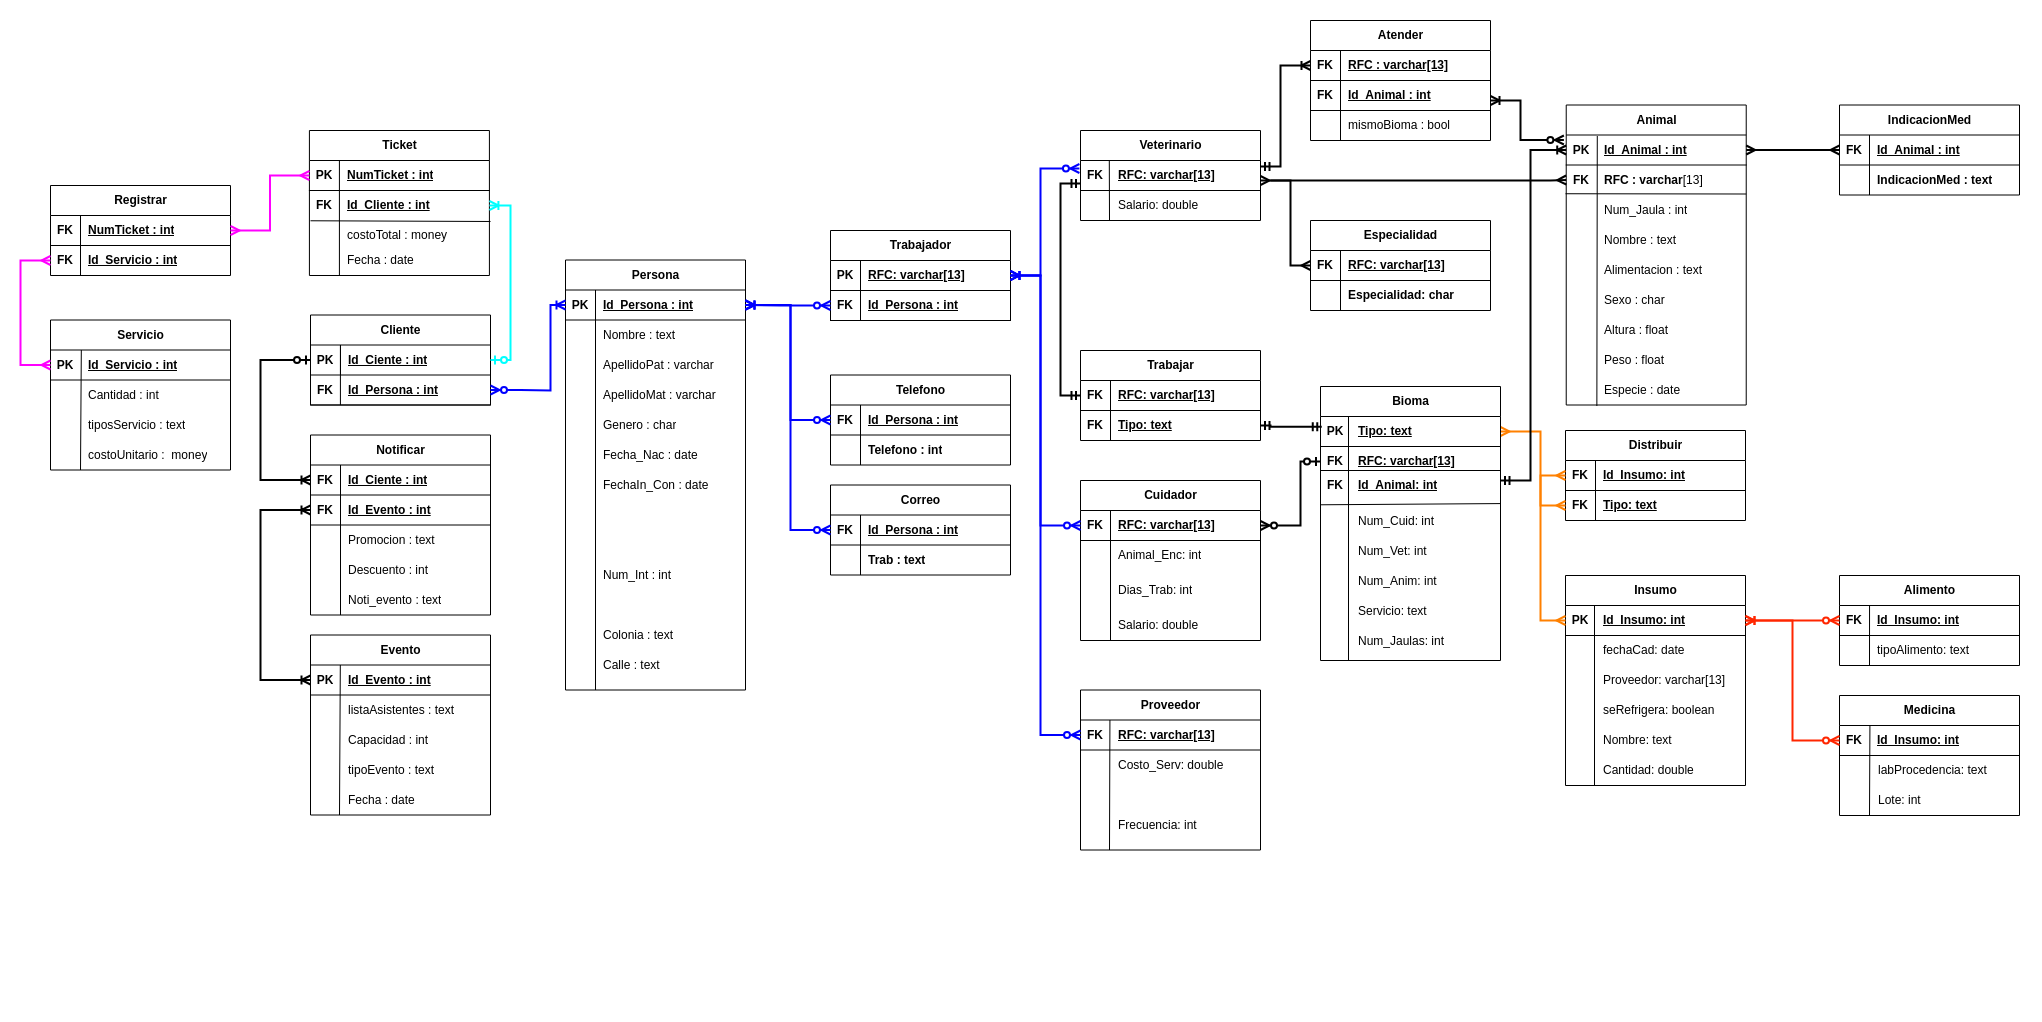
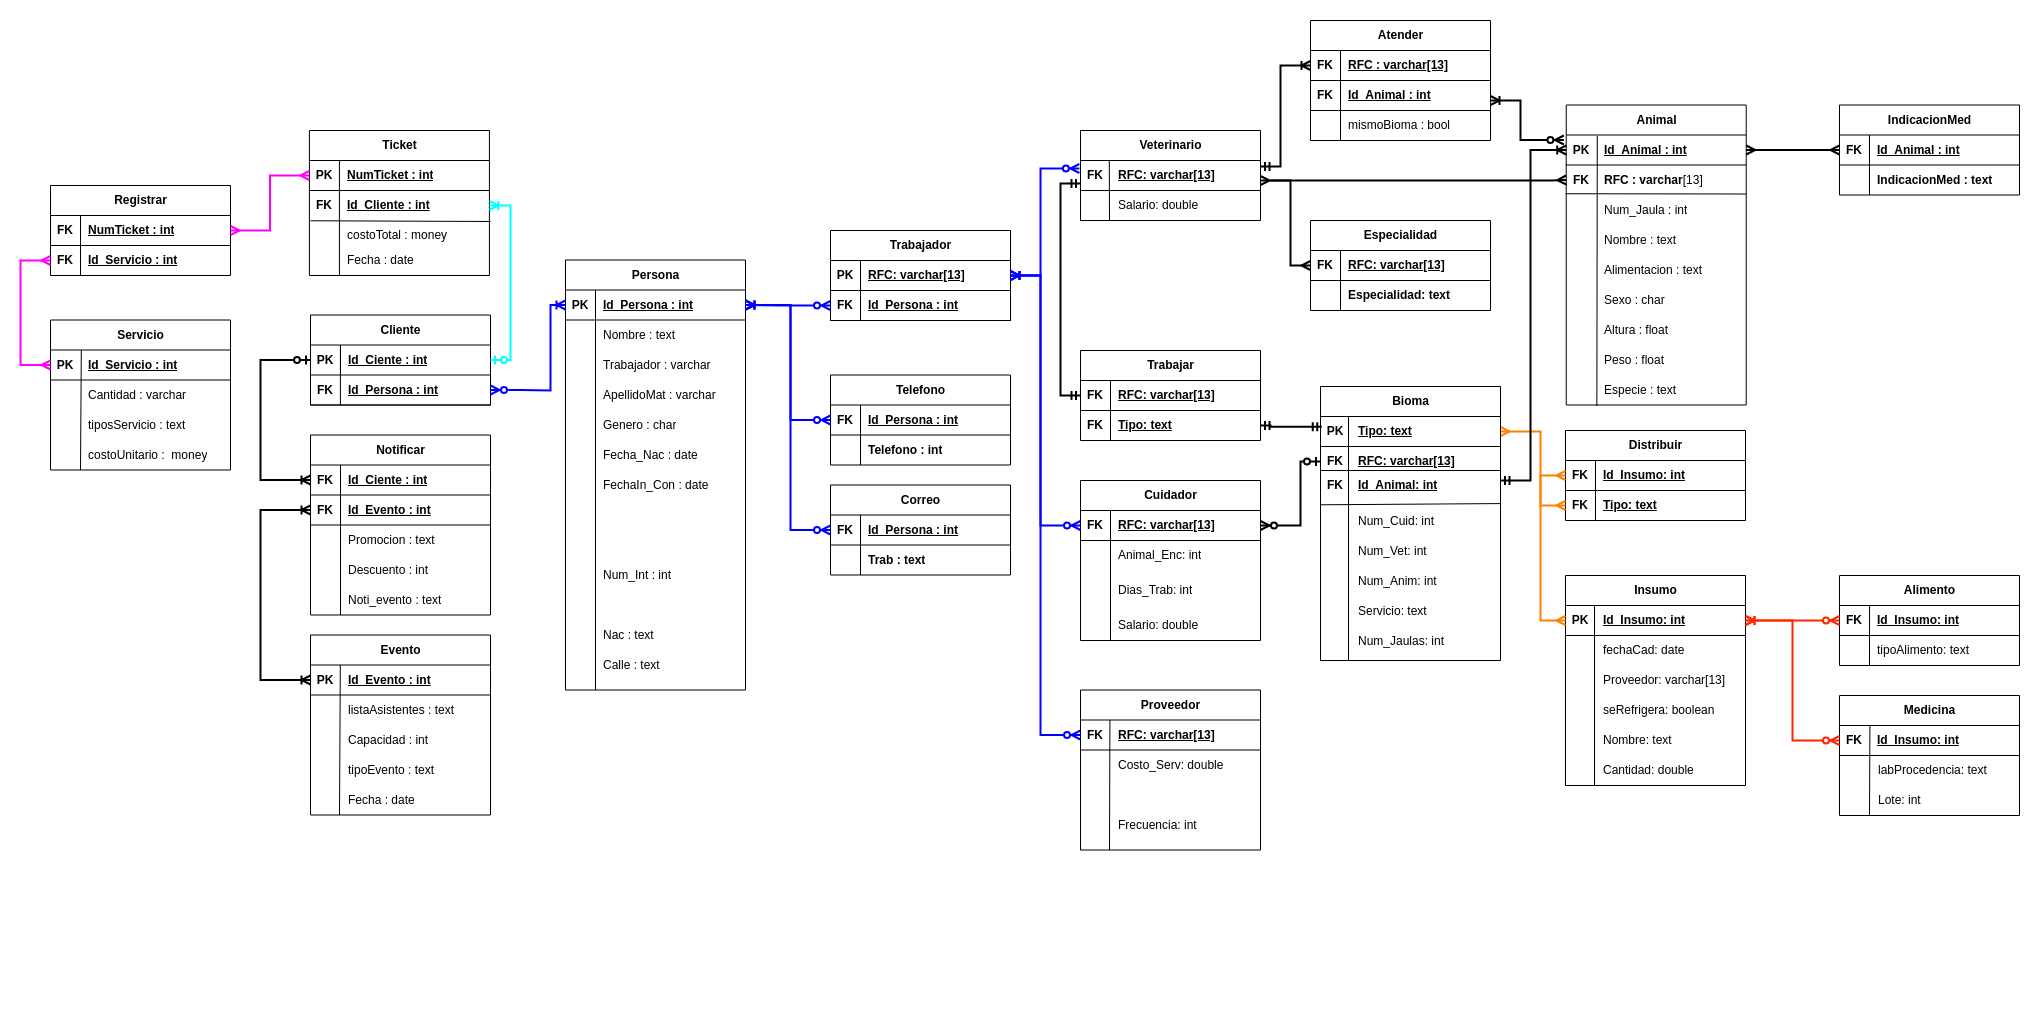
node "Especialidad: char": label "Especialidad: char" -> "Especialidad: text"
node "ApellidoPat : varchar": label "ApellidoPat : varchar" -> "Trabajador : varchar"
node "Especie : date": label "Especie : date" -> "Especie : text"
node "Cantidad : int": label "Cantidad : int" -> "Cantidad : varchar"
node "Colonia : text": label "Colonia : text" -> "Nac : text"
